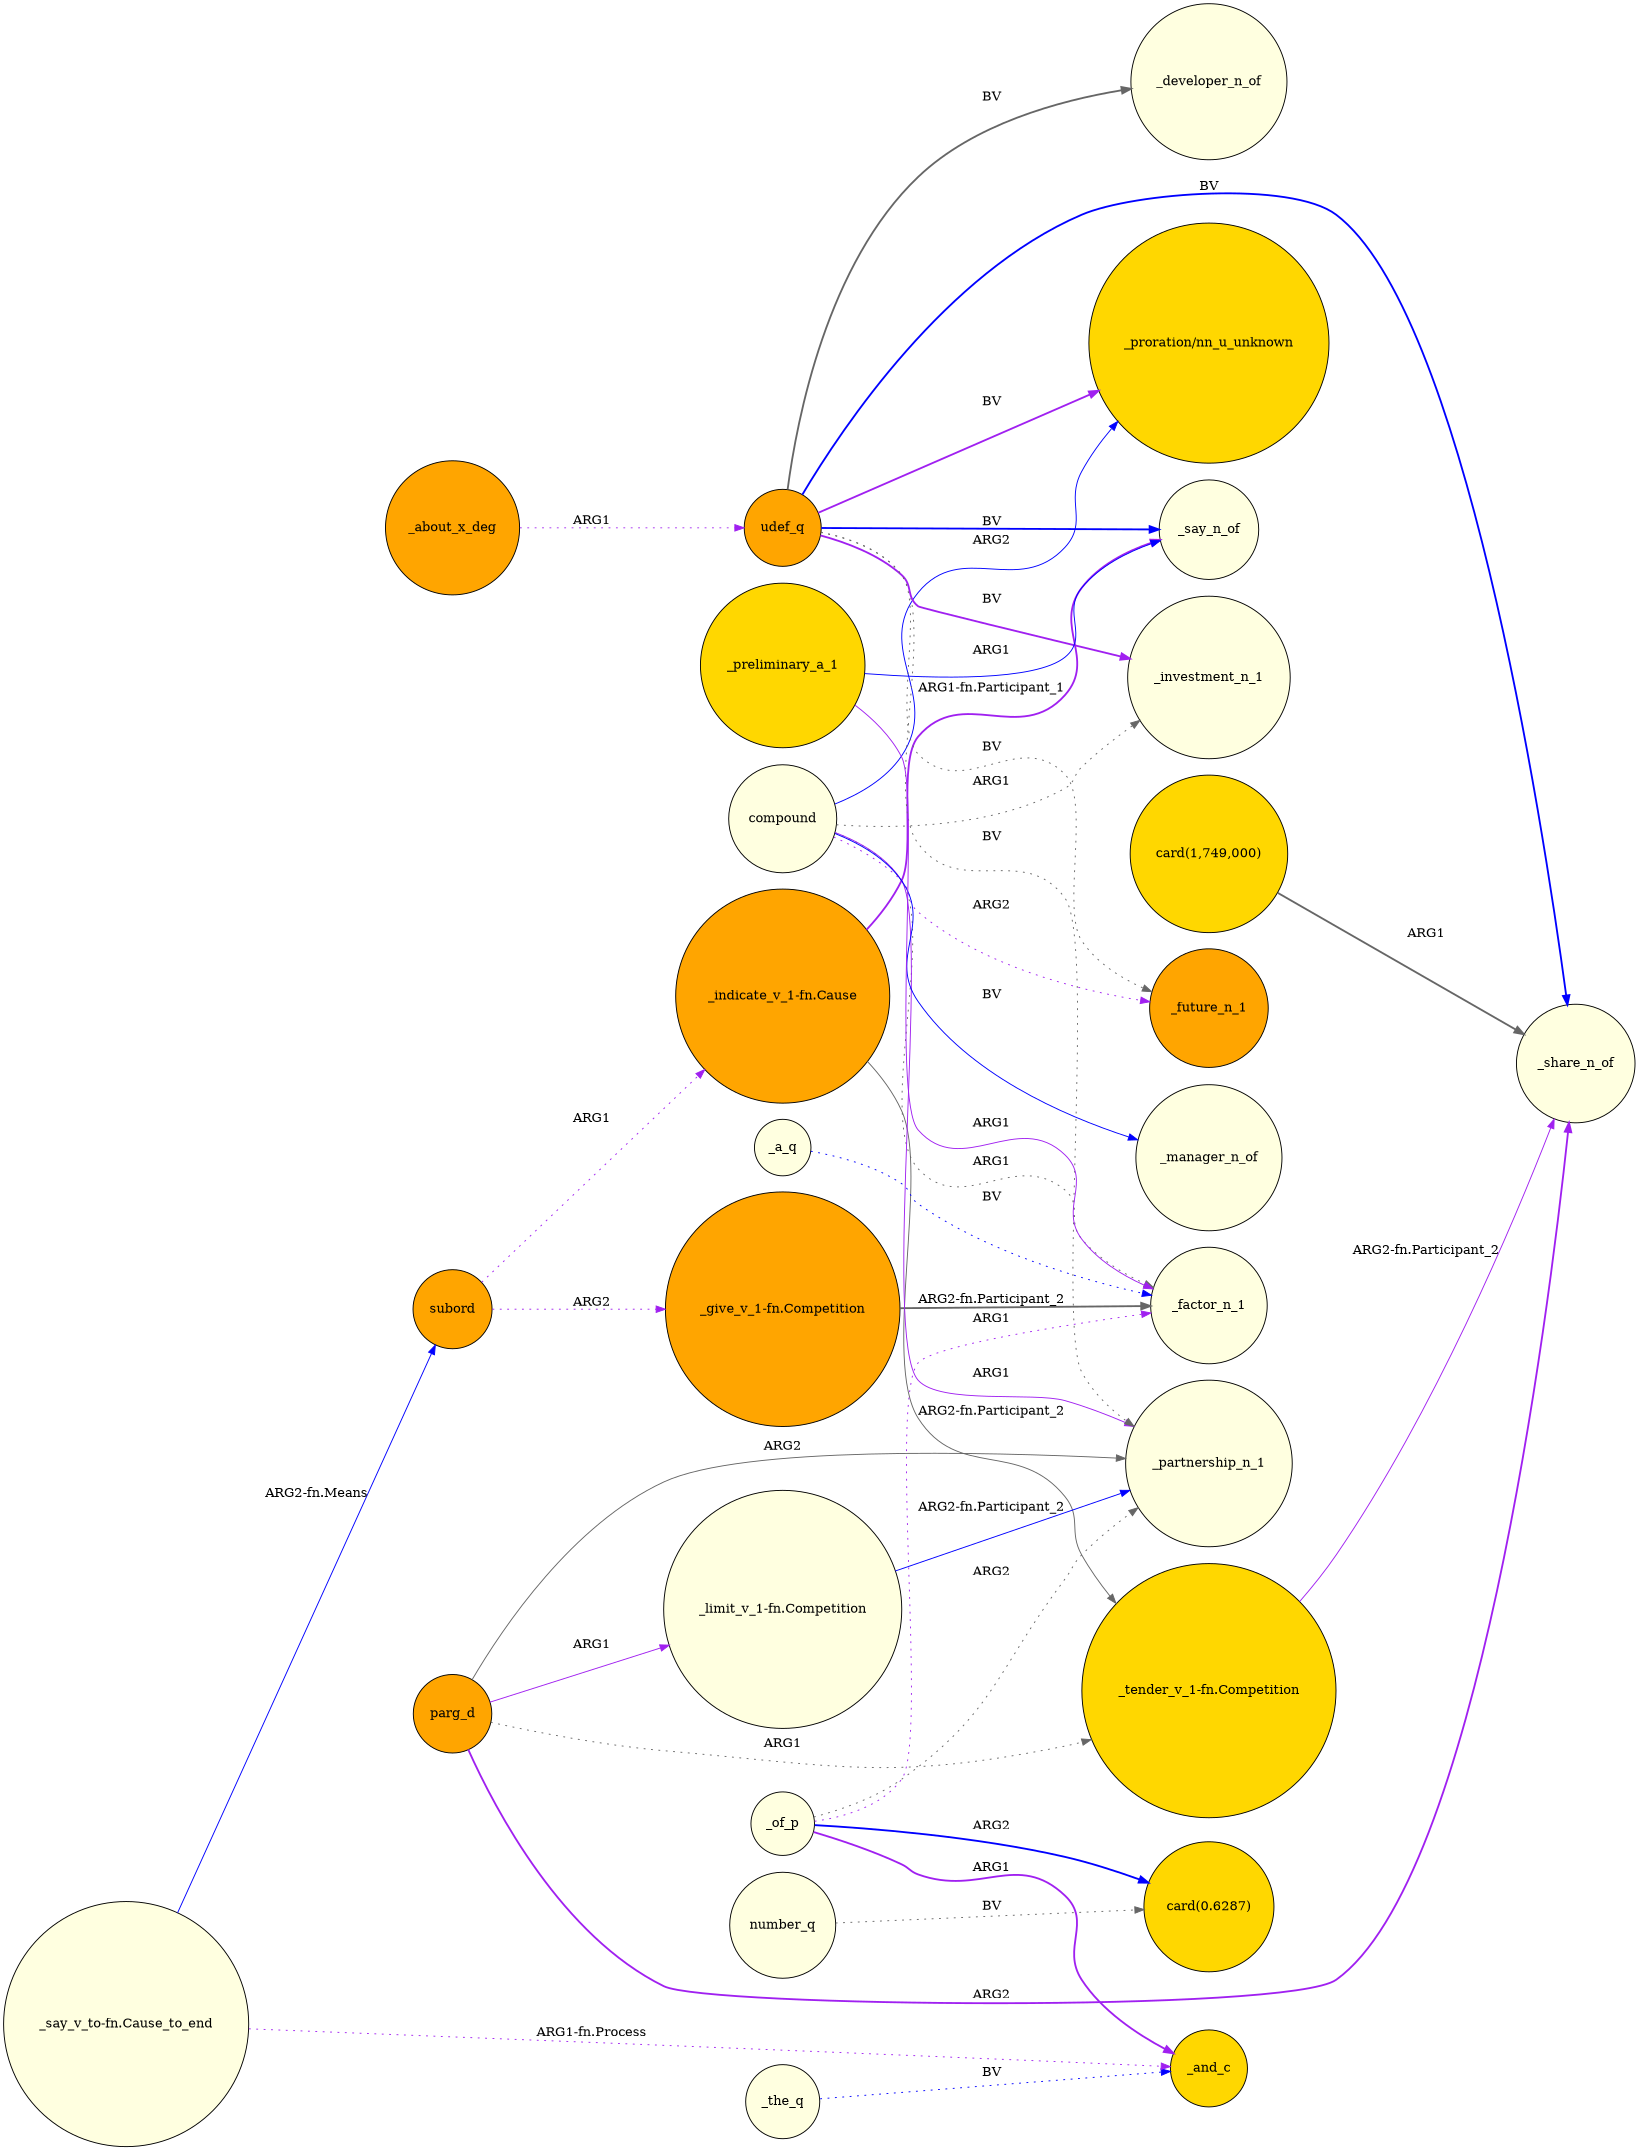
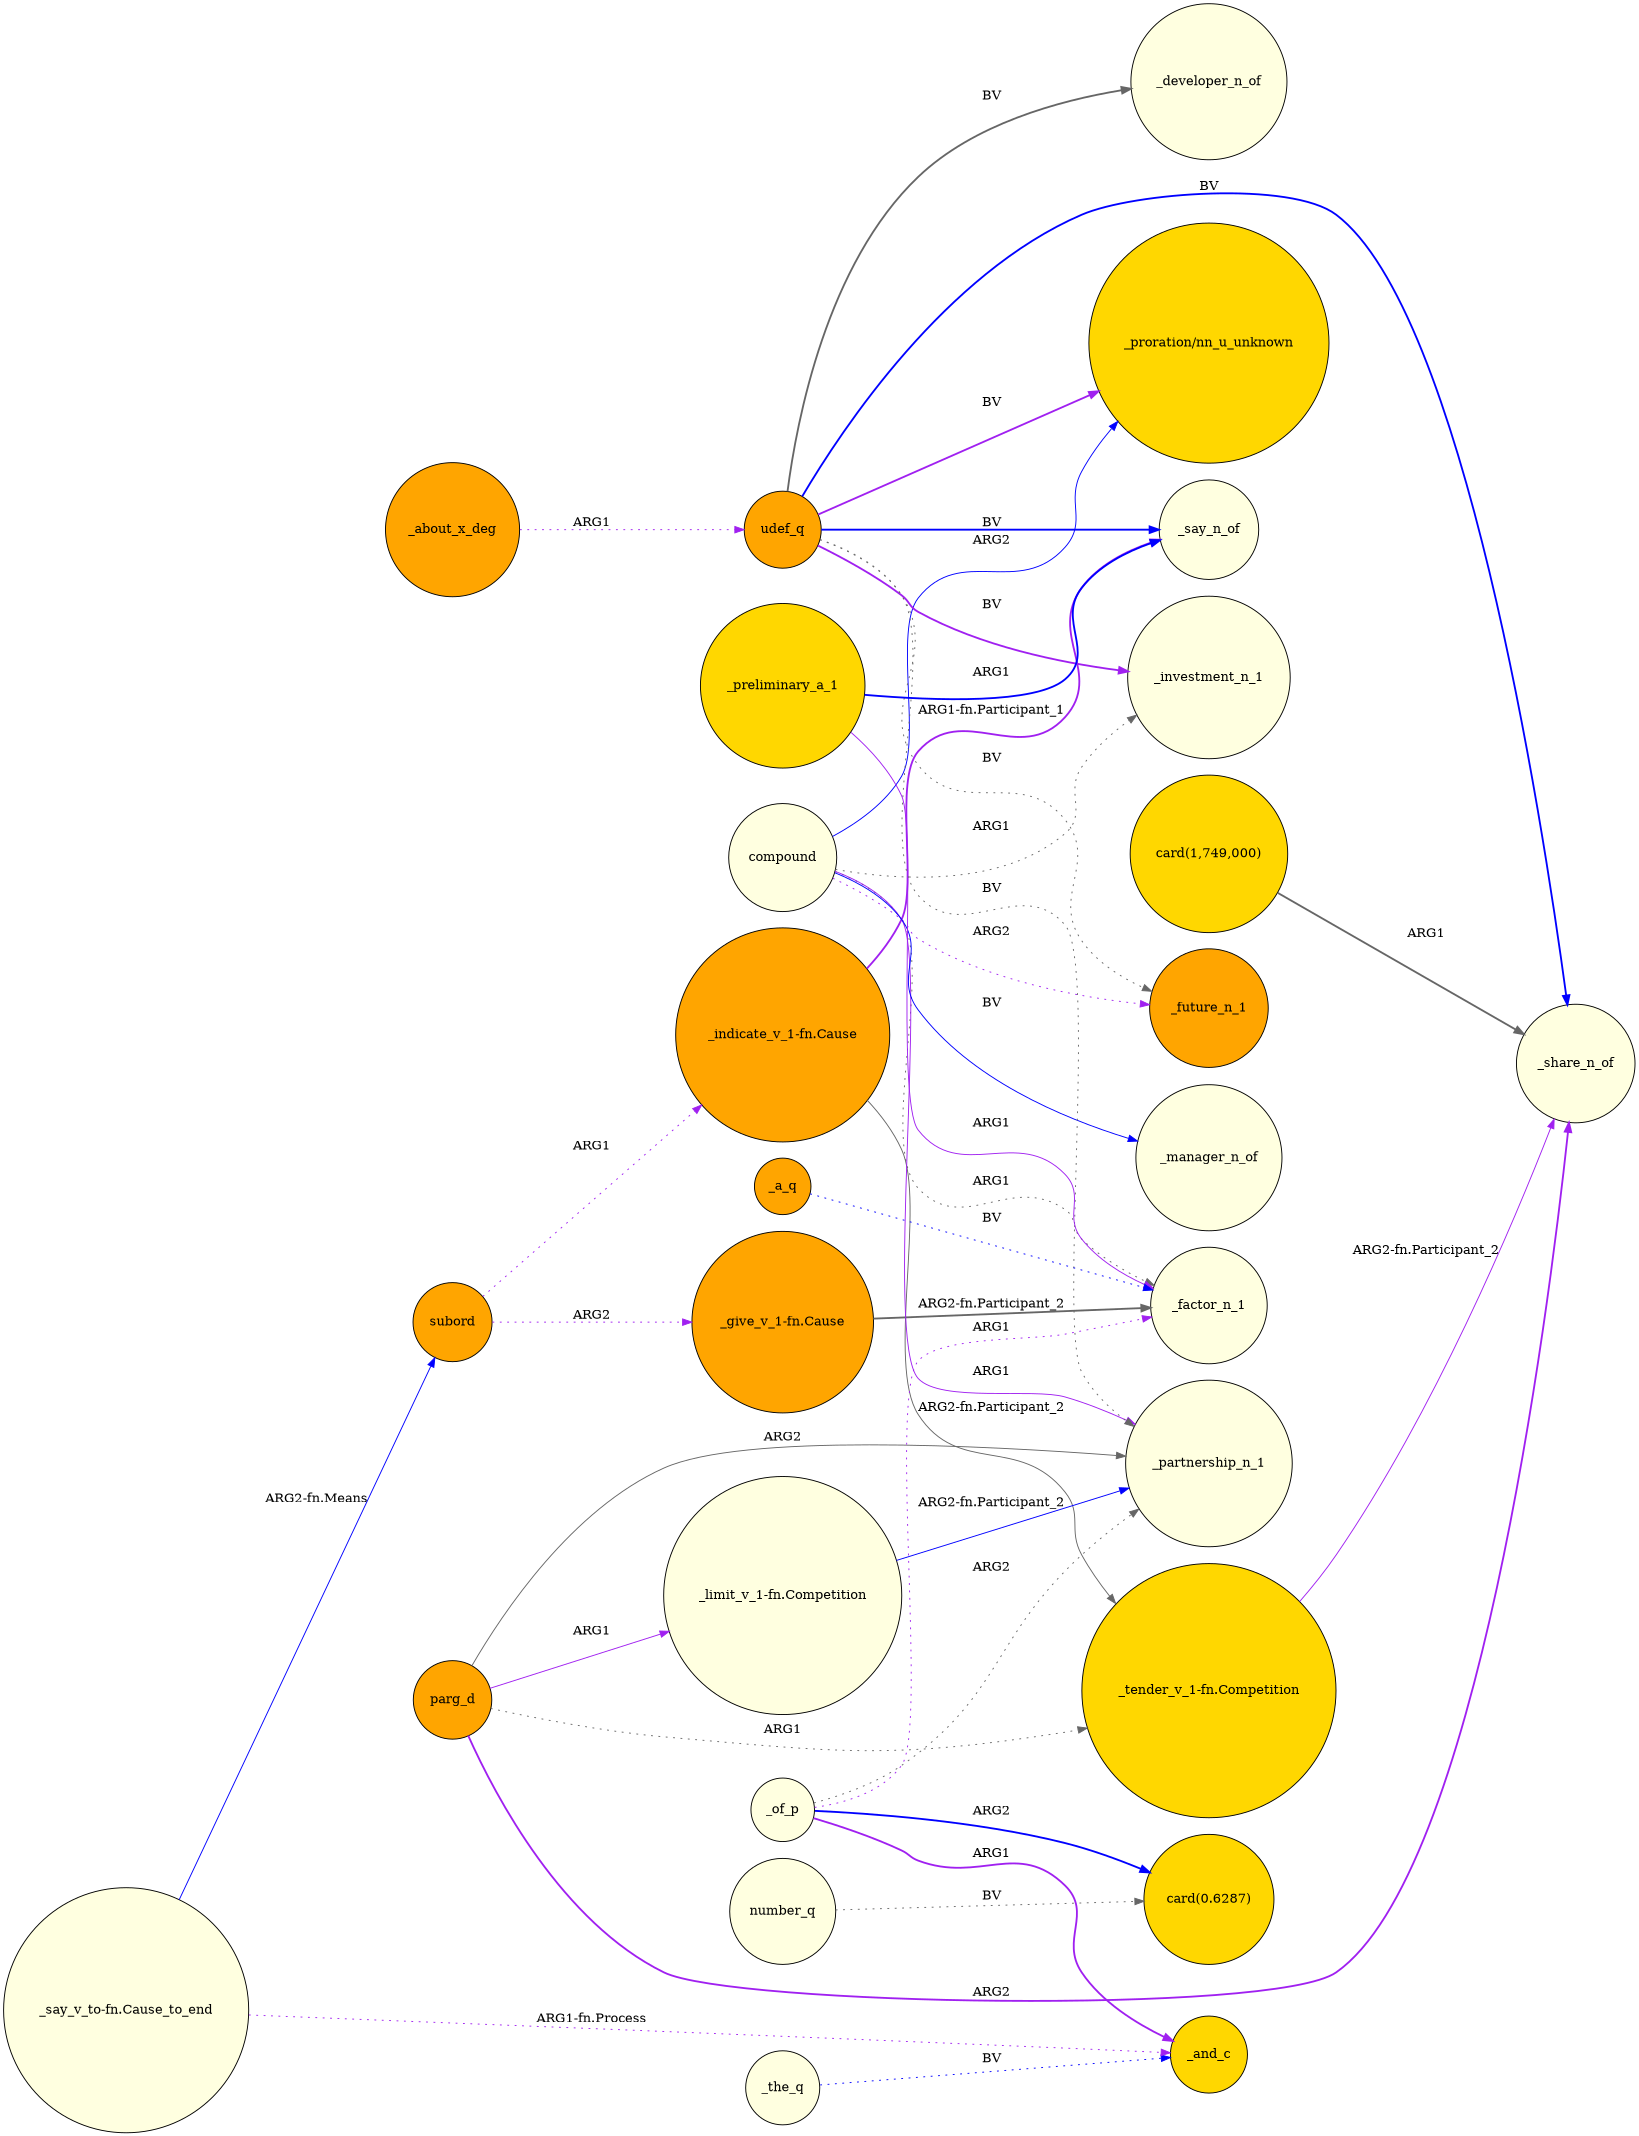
edge "_preliminary_a_1" -> "_say_n_of": style solid -> bold
node "_a_q": fillcolor lightyellow -> orange
node "_give_v_1-fn.Competition": label "_give_v_1-fn.Competition" -> "_give_v_1-fn.Cause"
